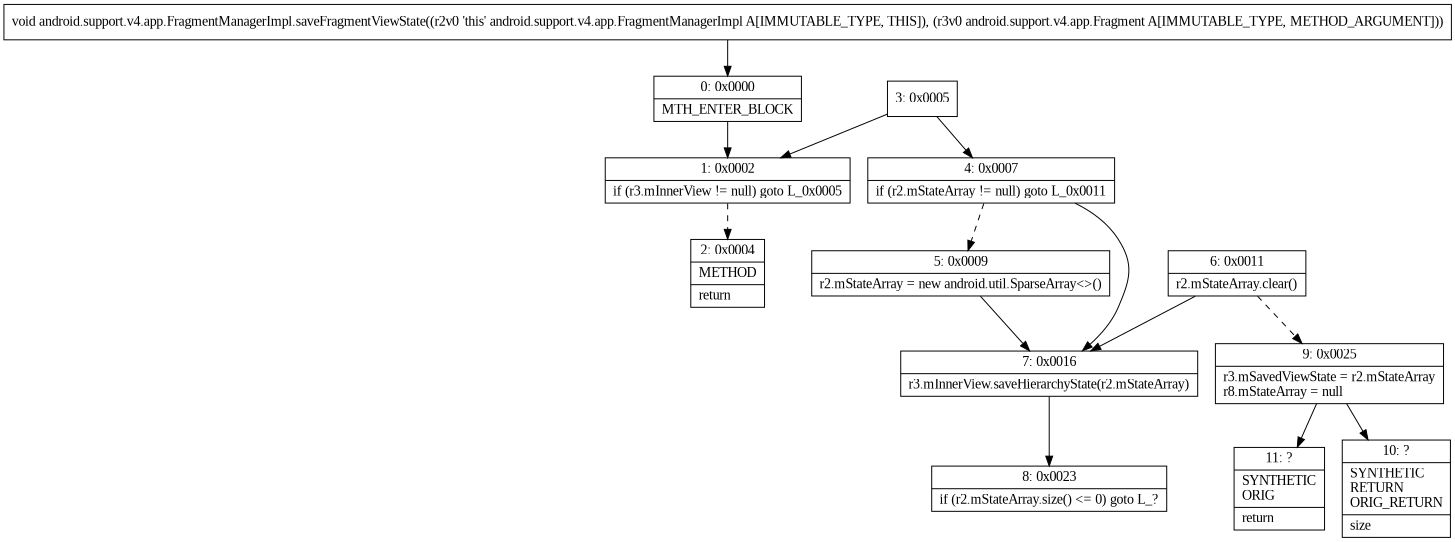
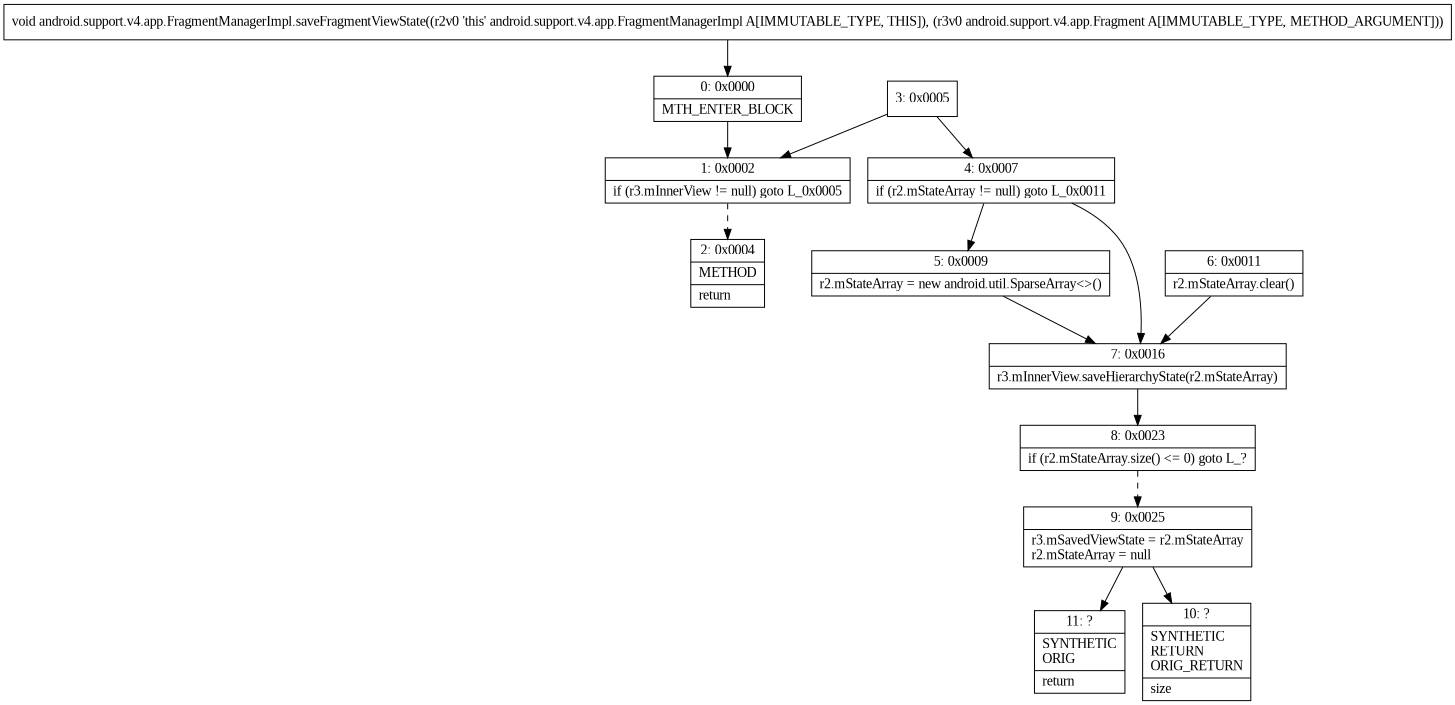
edge "4: 0x0007" -> "5: 0x0009": style dashed -> solid
edge "6: 0x0011" -> "9: 0x0025": now "8: 0x0023" -> "9: 0x0025"
node "9: 0x0025": text "r8.mStateArray = null" -> "r2.mStateArray = null"
